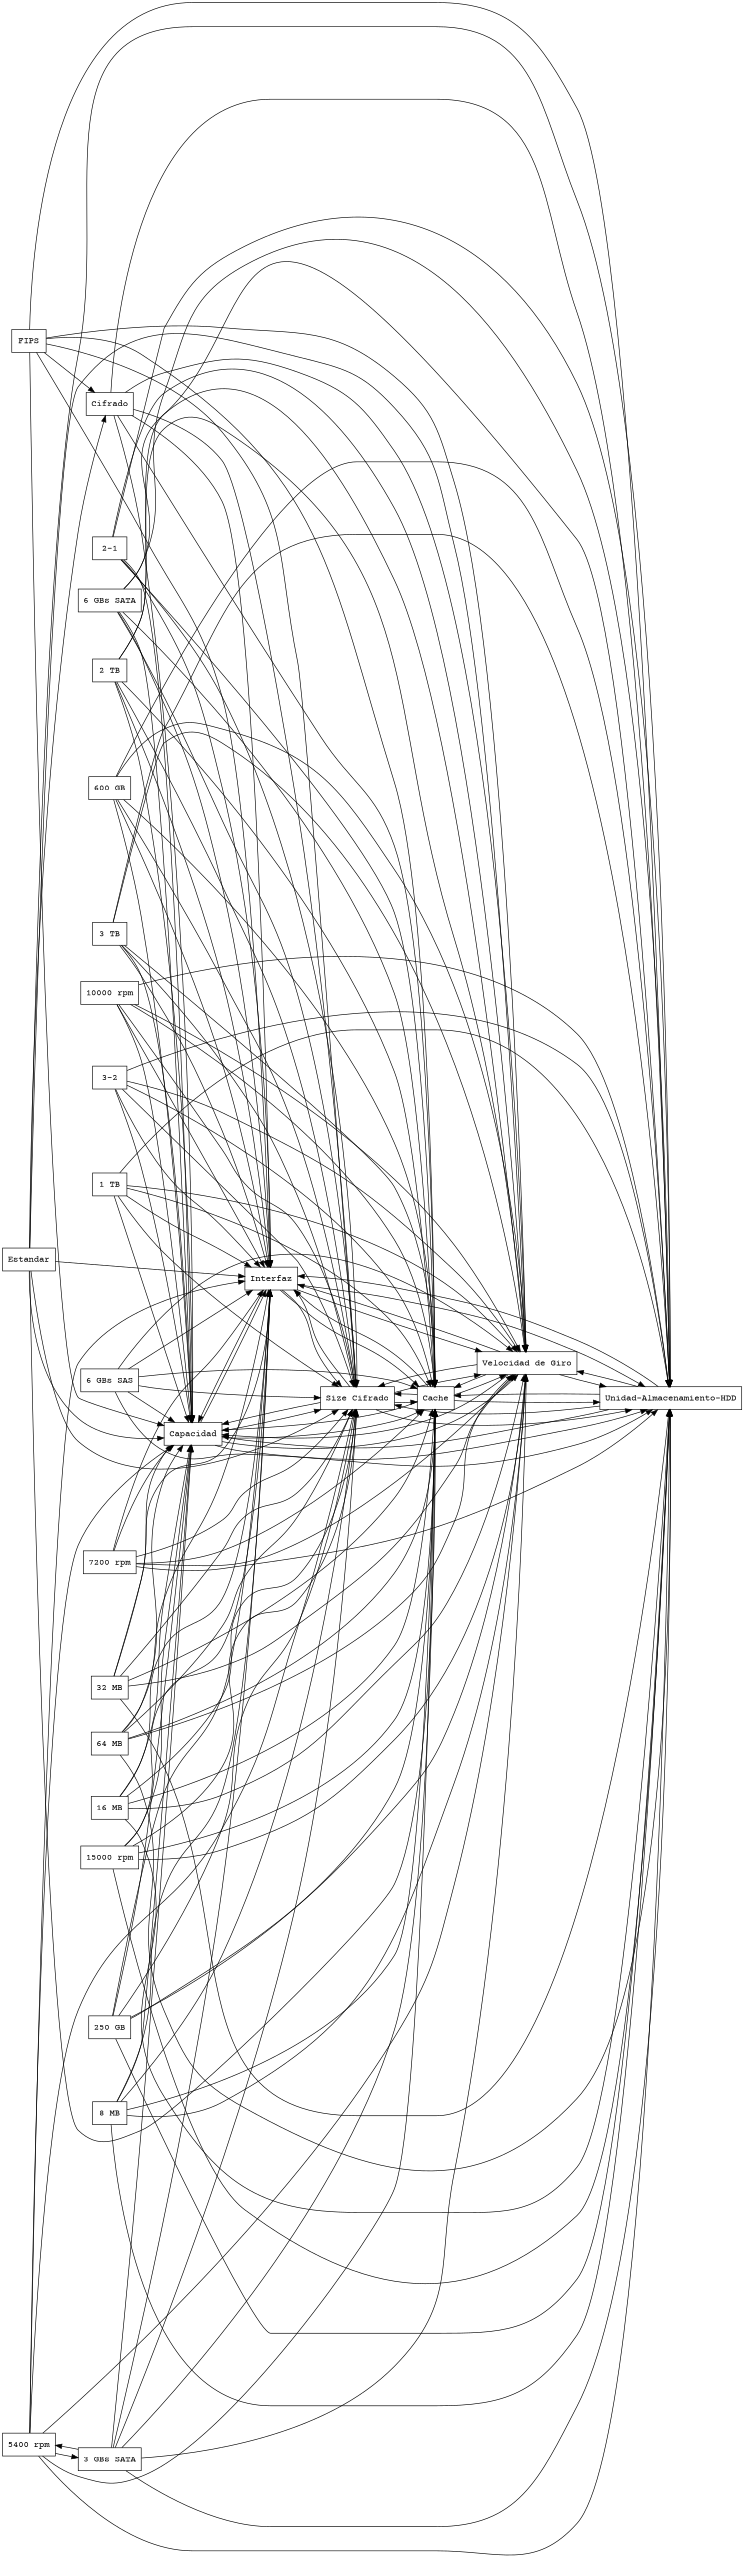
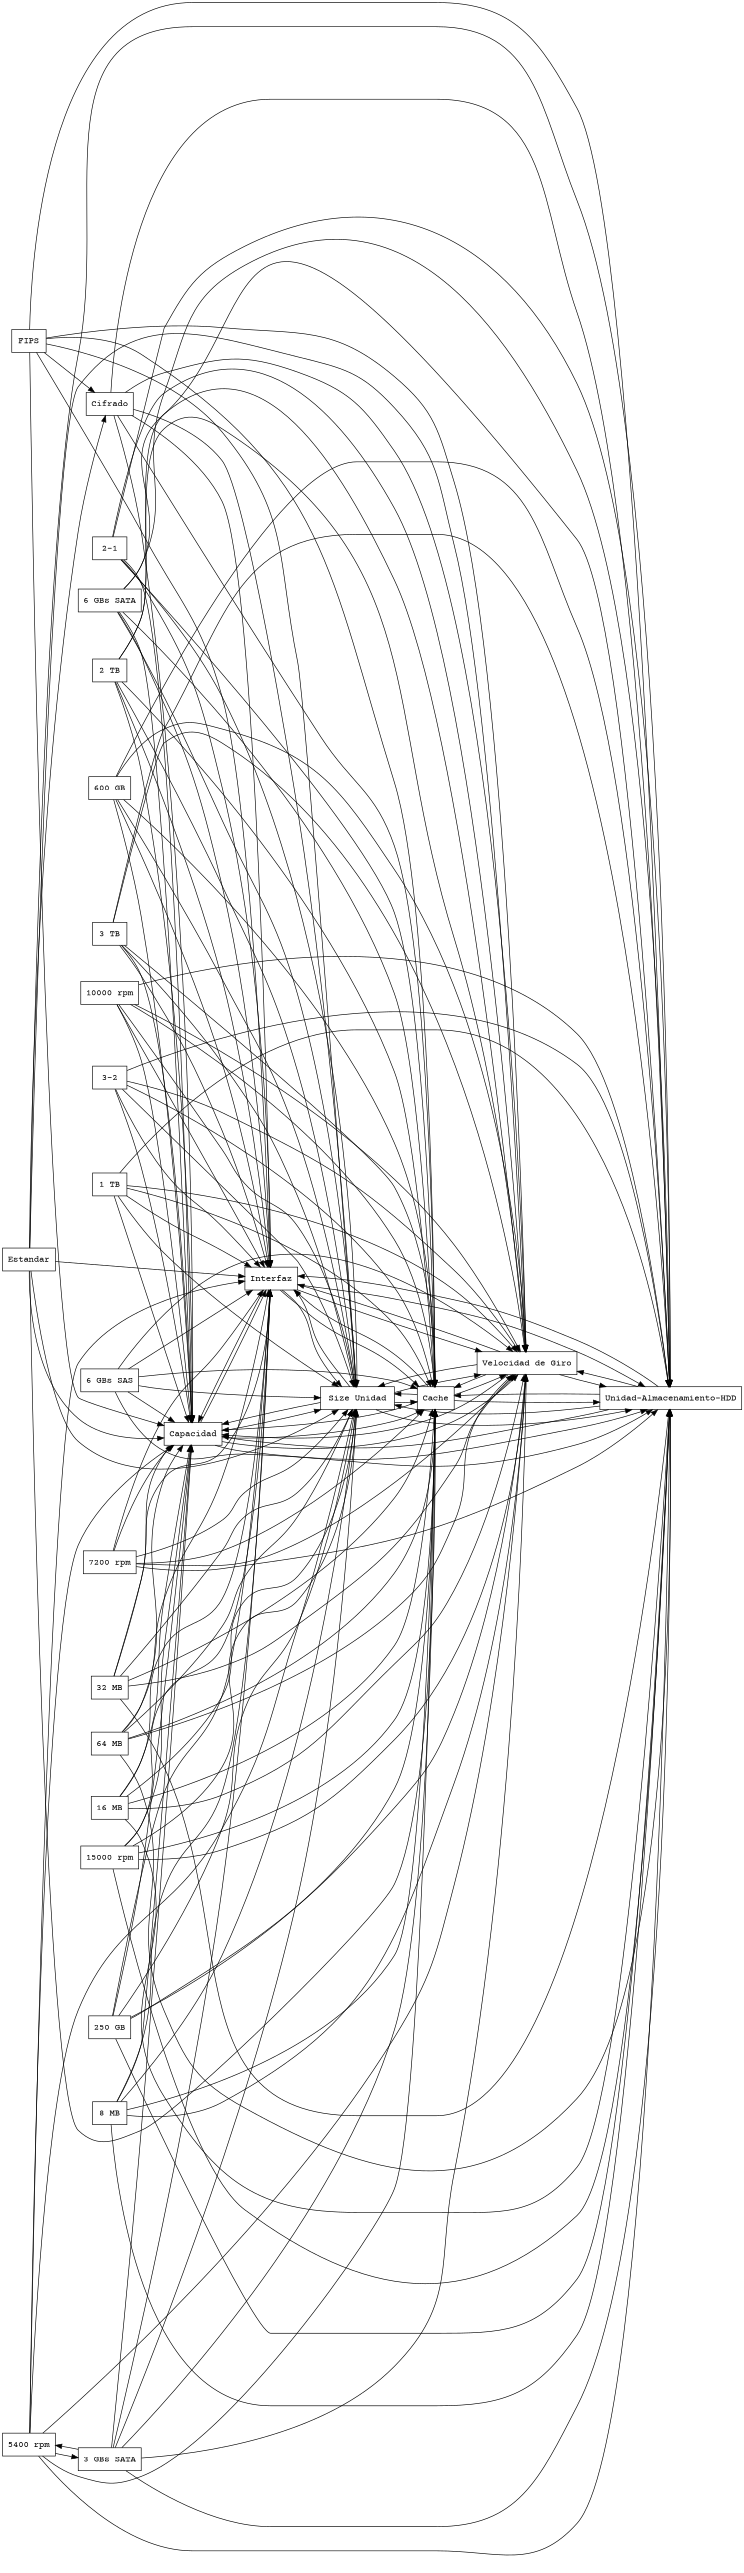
node "Size Cifrado": label "Size Cifrado" -> "Size Unidad"
